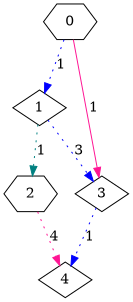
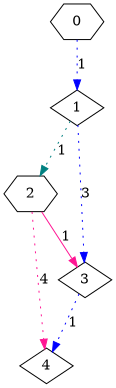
edge "0" -> "3": now "2" -> "3"
